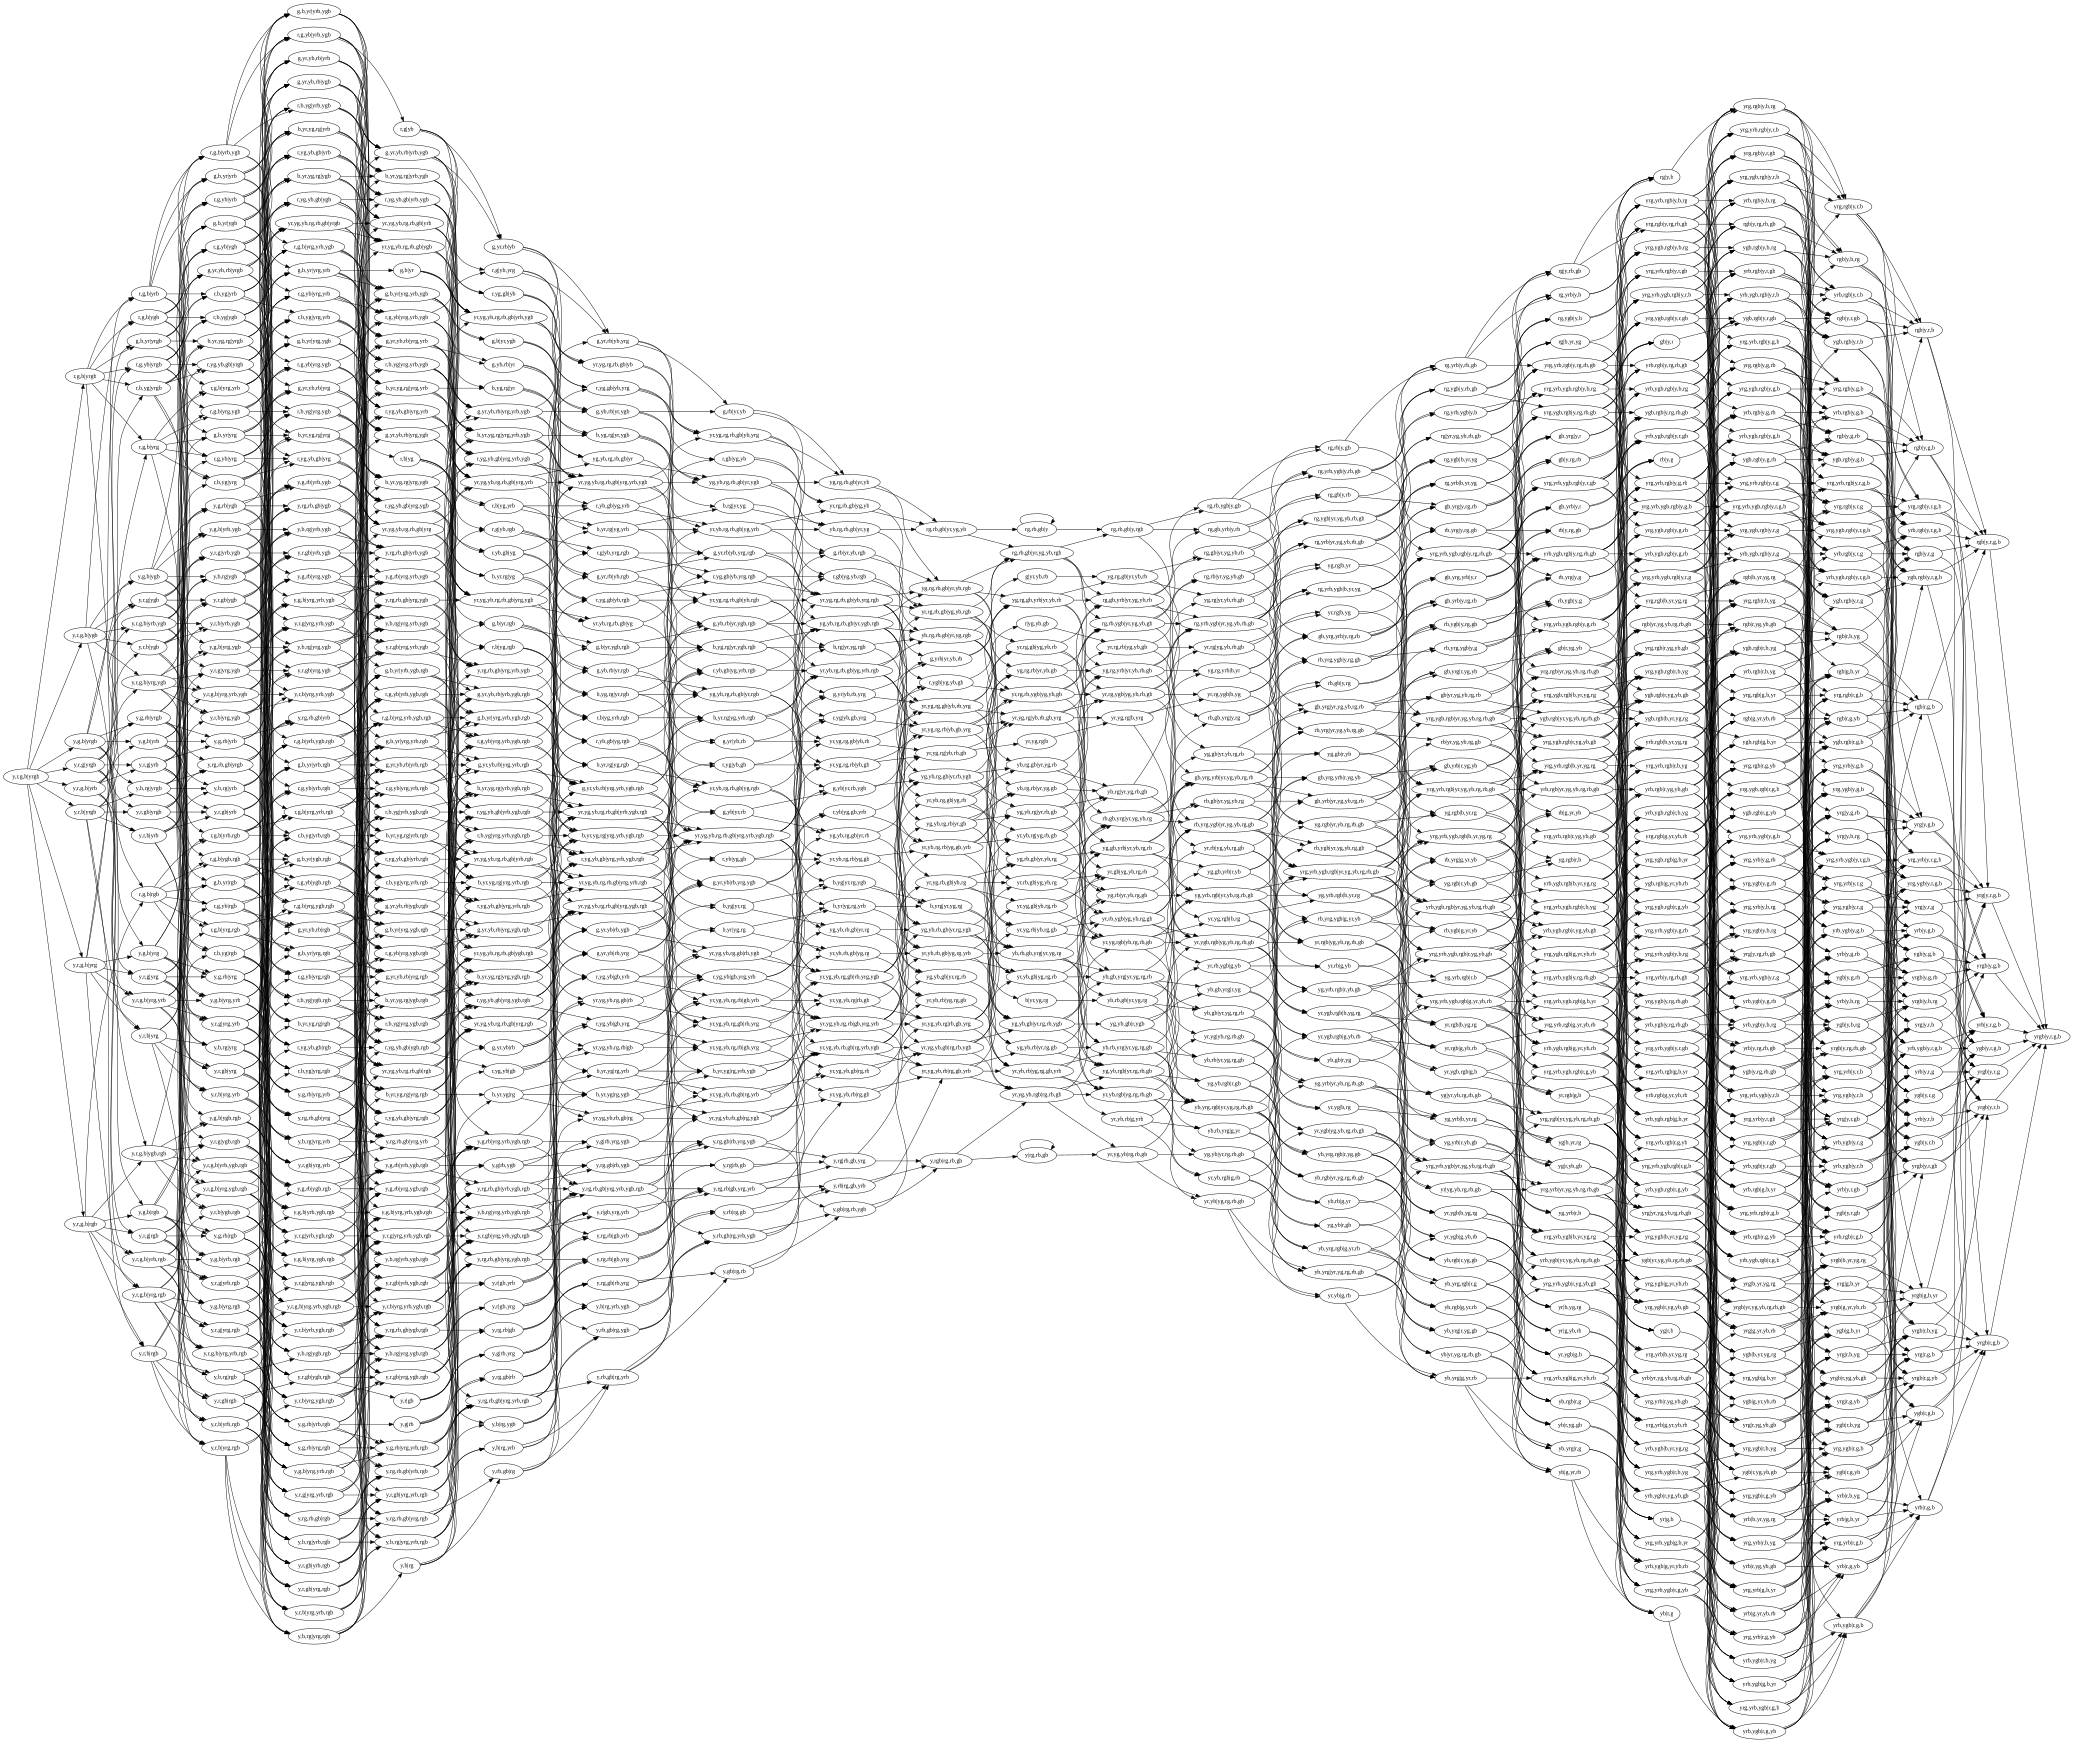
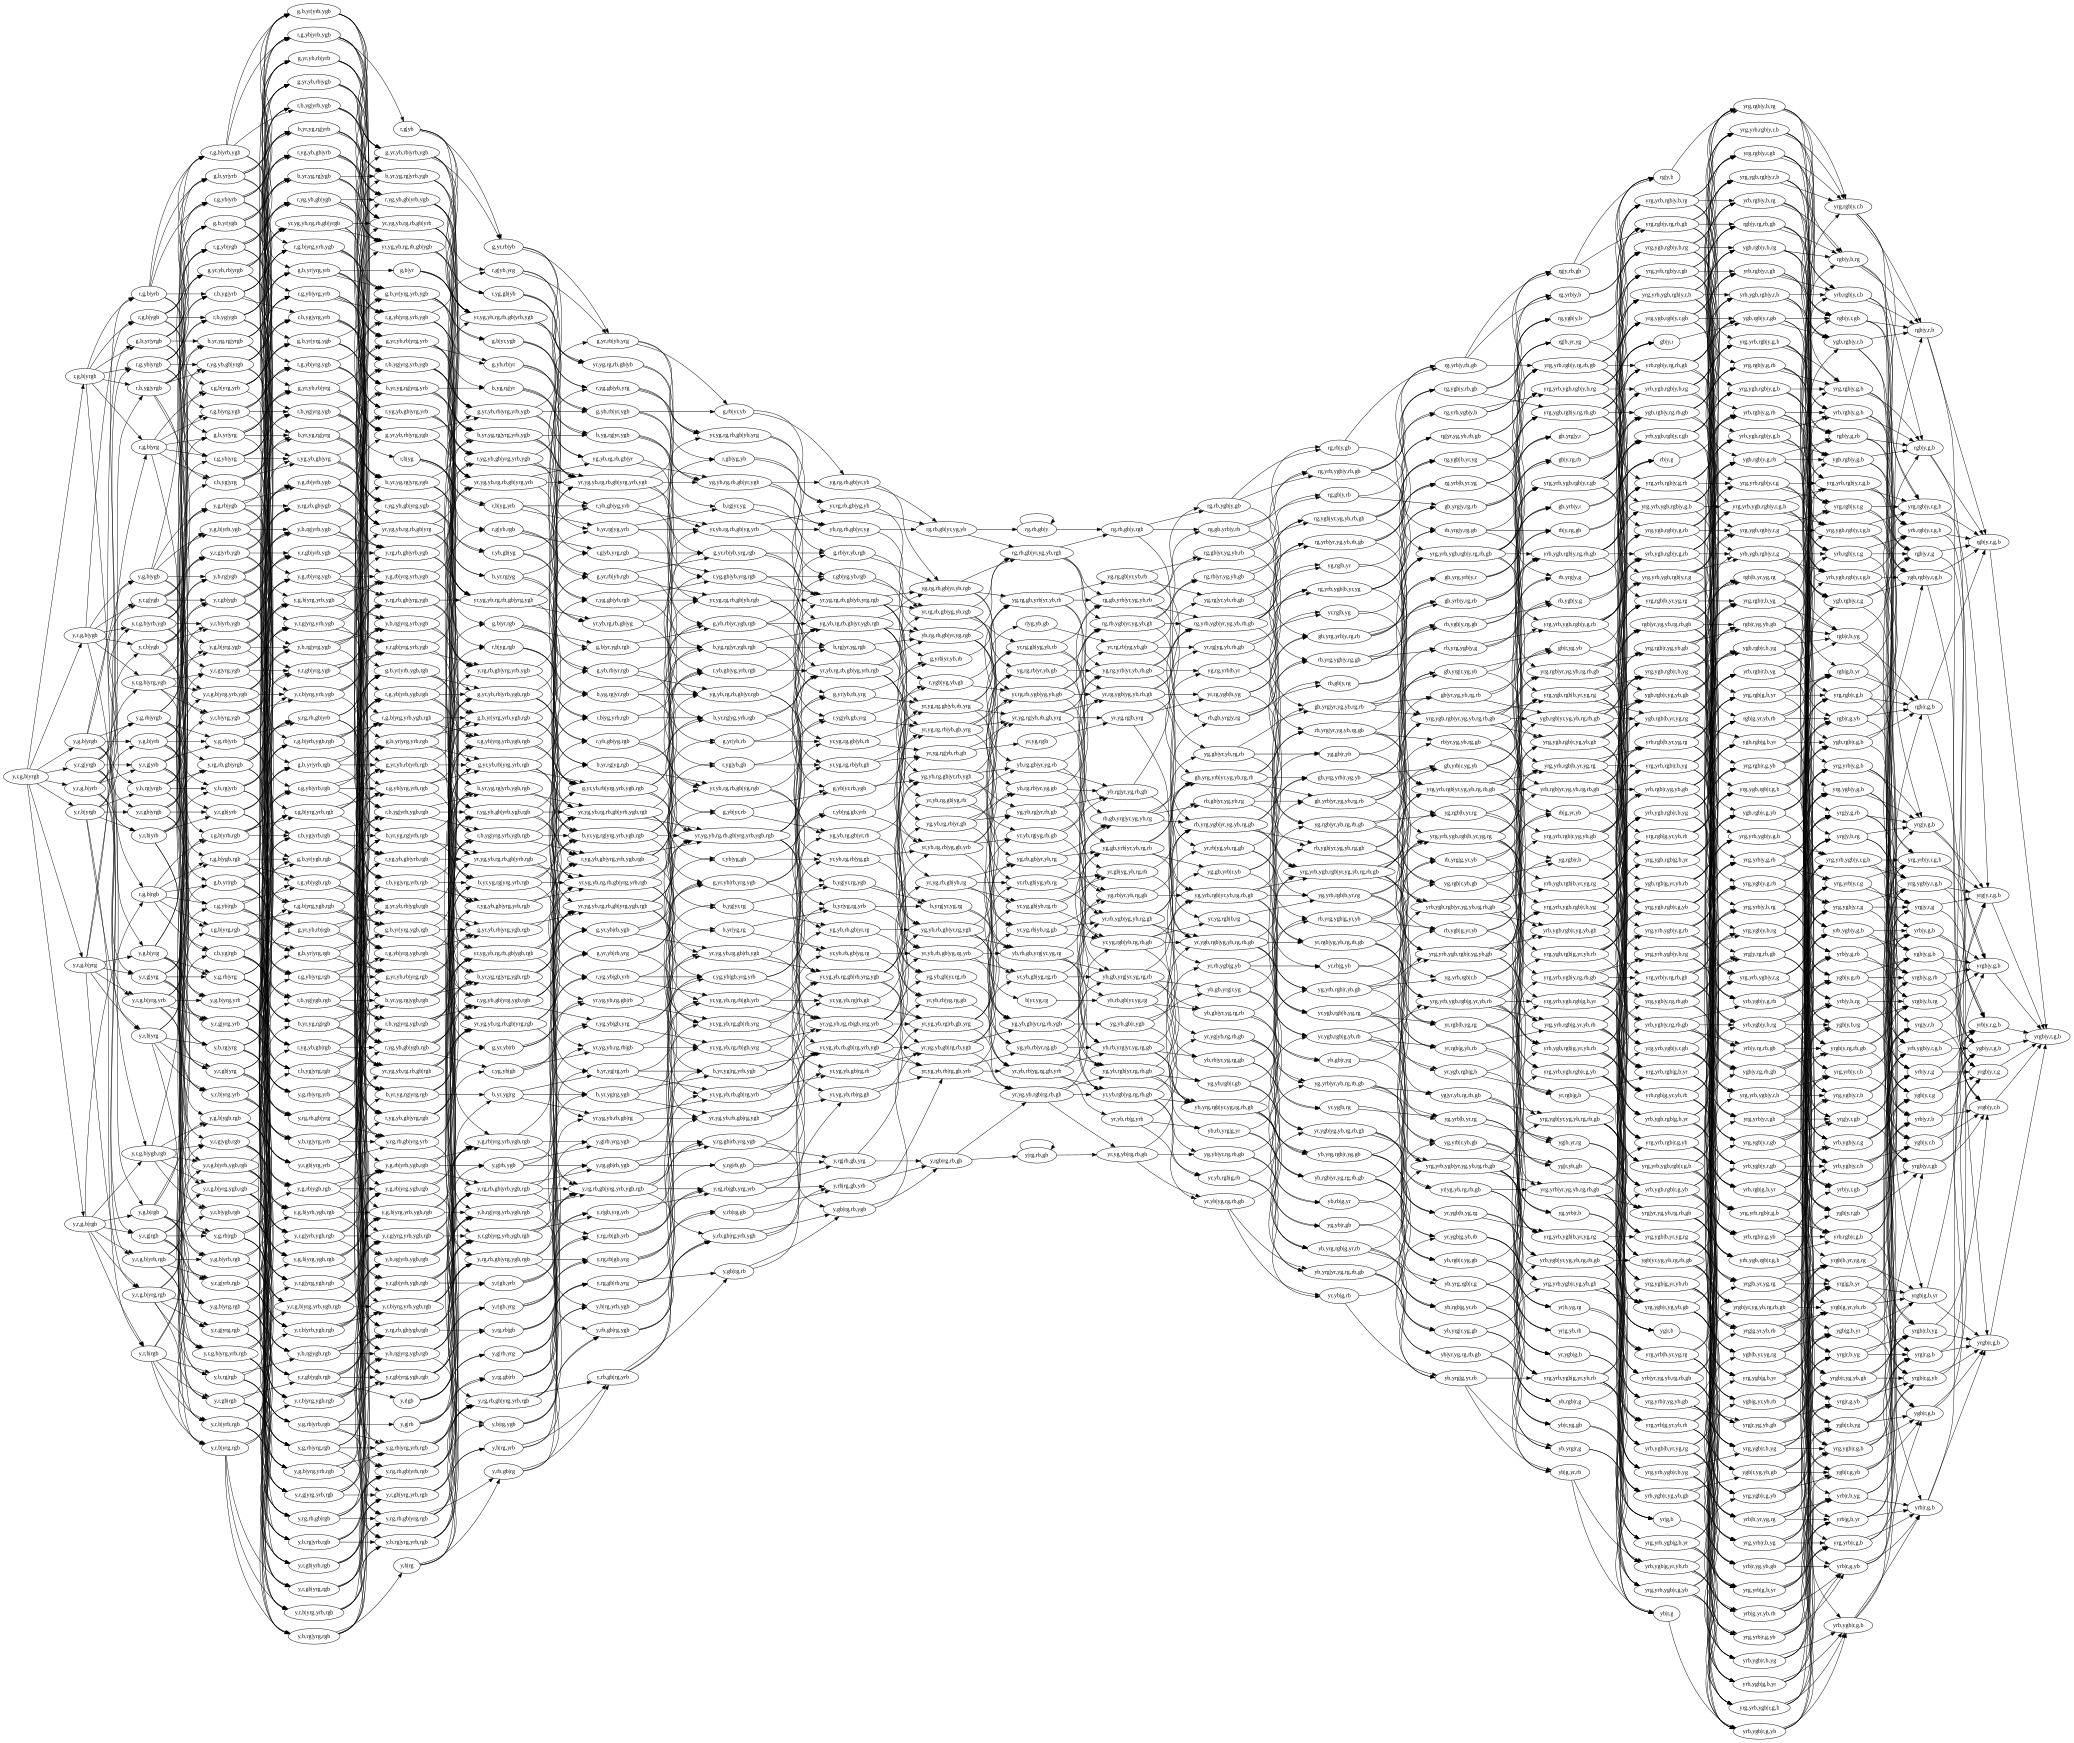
edge "yr,yg,rg,rb,gb|yb,yrg" -> "yg,rg,rb,gb|yr,yb": removed
node "g|yr,yb,rb": removed
edge "yr,yg,rg,gb|yb,rb,yrg" -> "yr,yb,gb|yg,rg,rb": now "yr,yg,rg,gb|yb,rb,yrg" -> "yr,yg,gb|yb,rg,rb"
